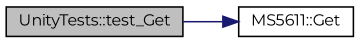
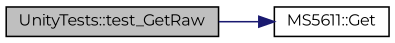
node "UnityTests::test_Get": label "UnityTests::test_Get" -> "UnityTests::test_GetRaw"
